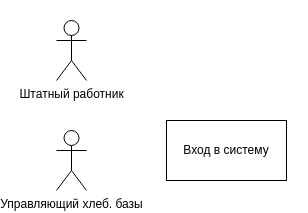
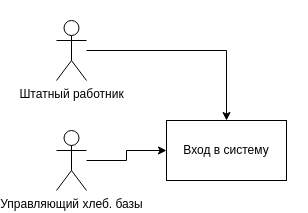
edge "Штатный работник" -> "Вход в систему": added
edge "Управляющий хлеб. базы" -> "Вход в систему": added
